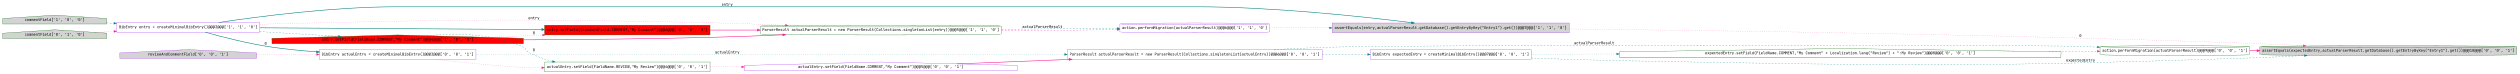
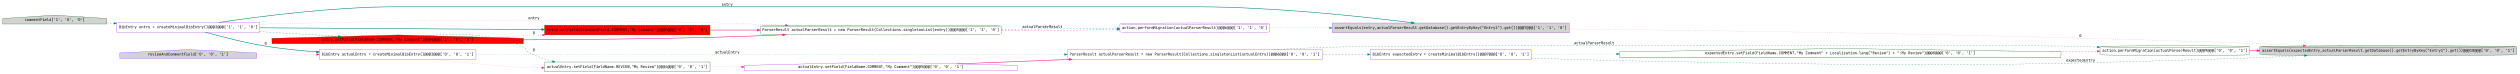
node "commentField['0', '1', '0']": removed
